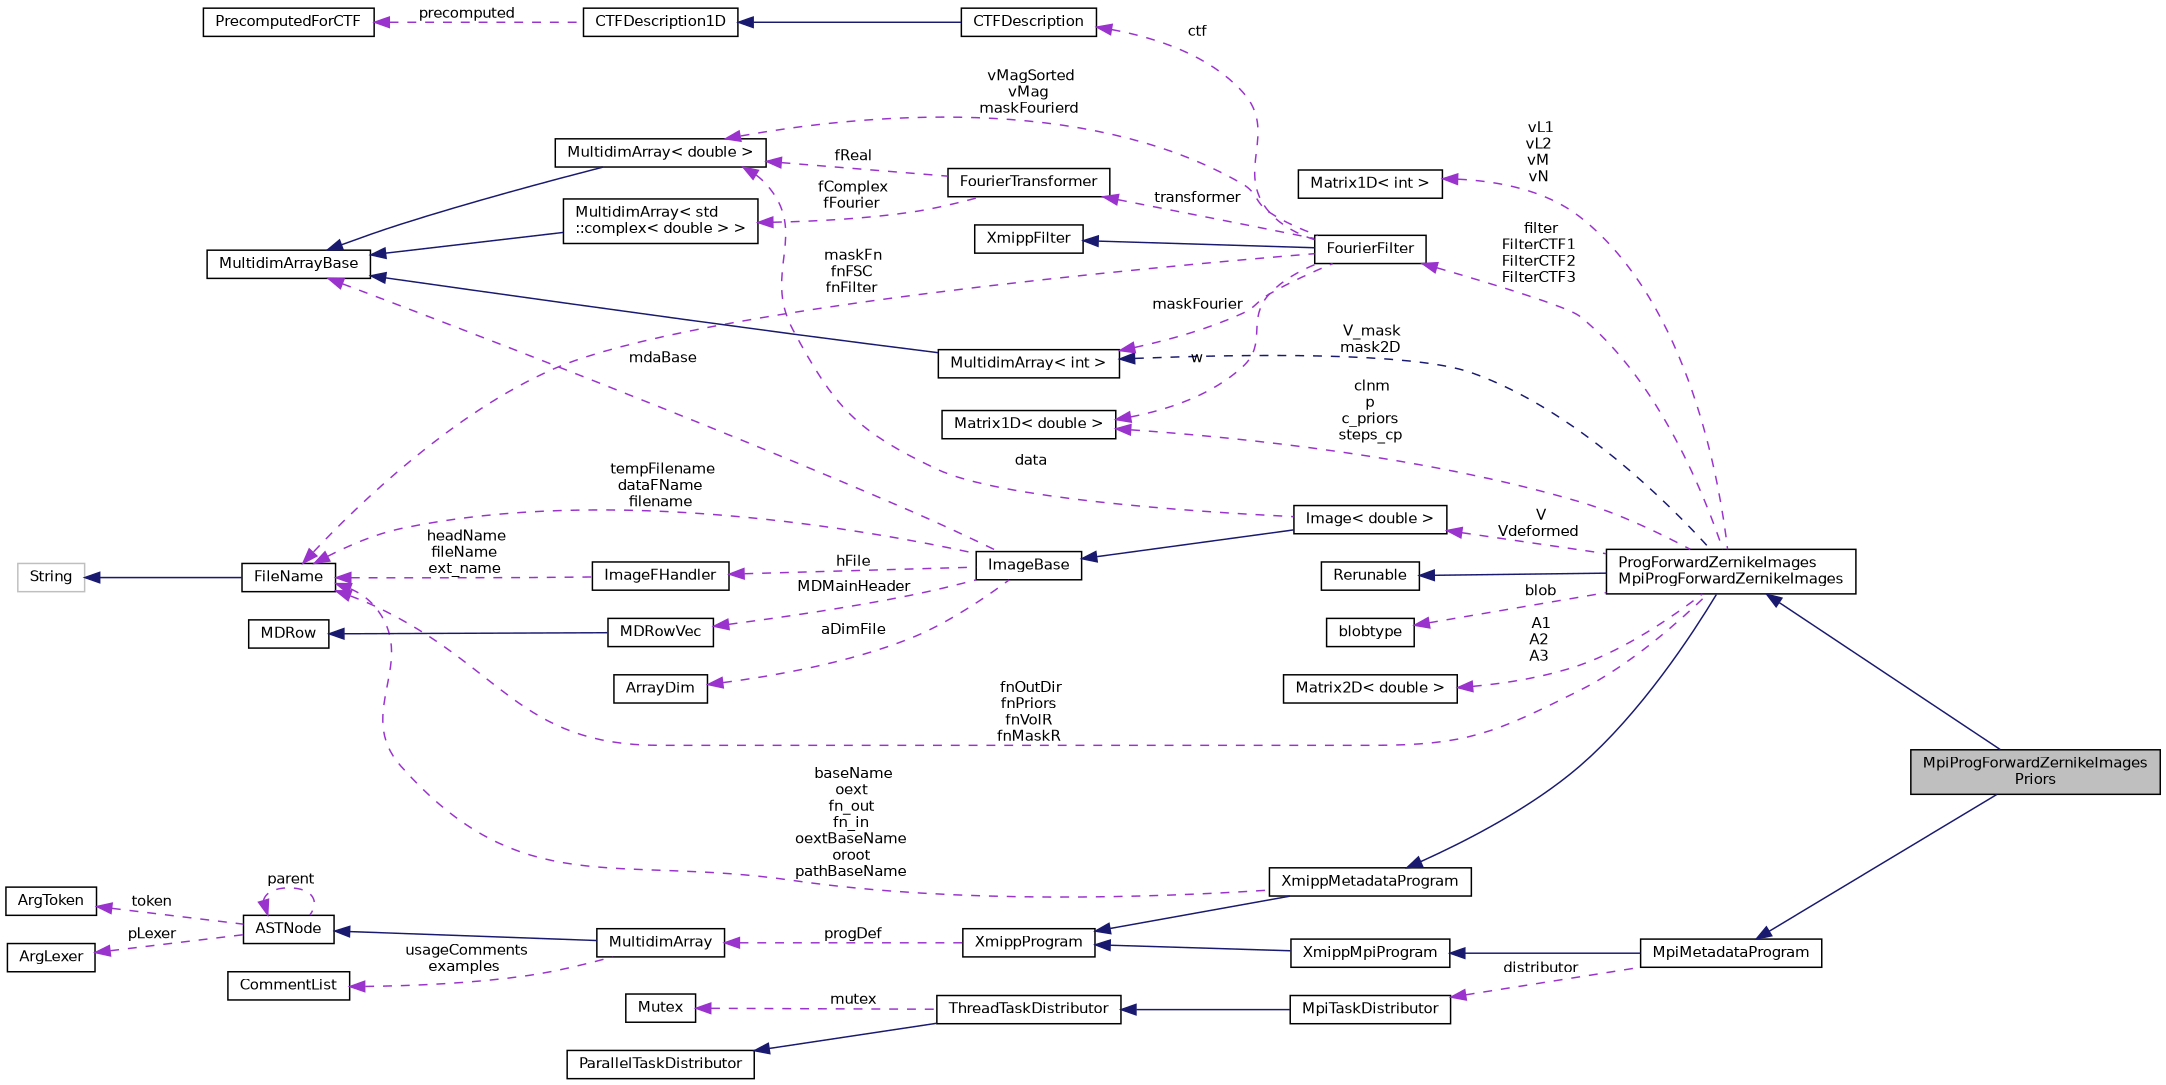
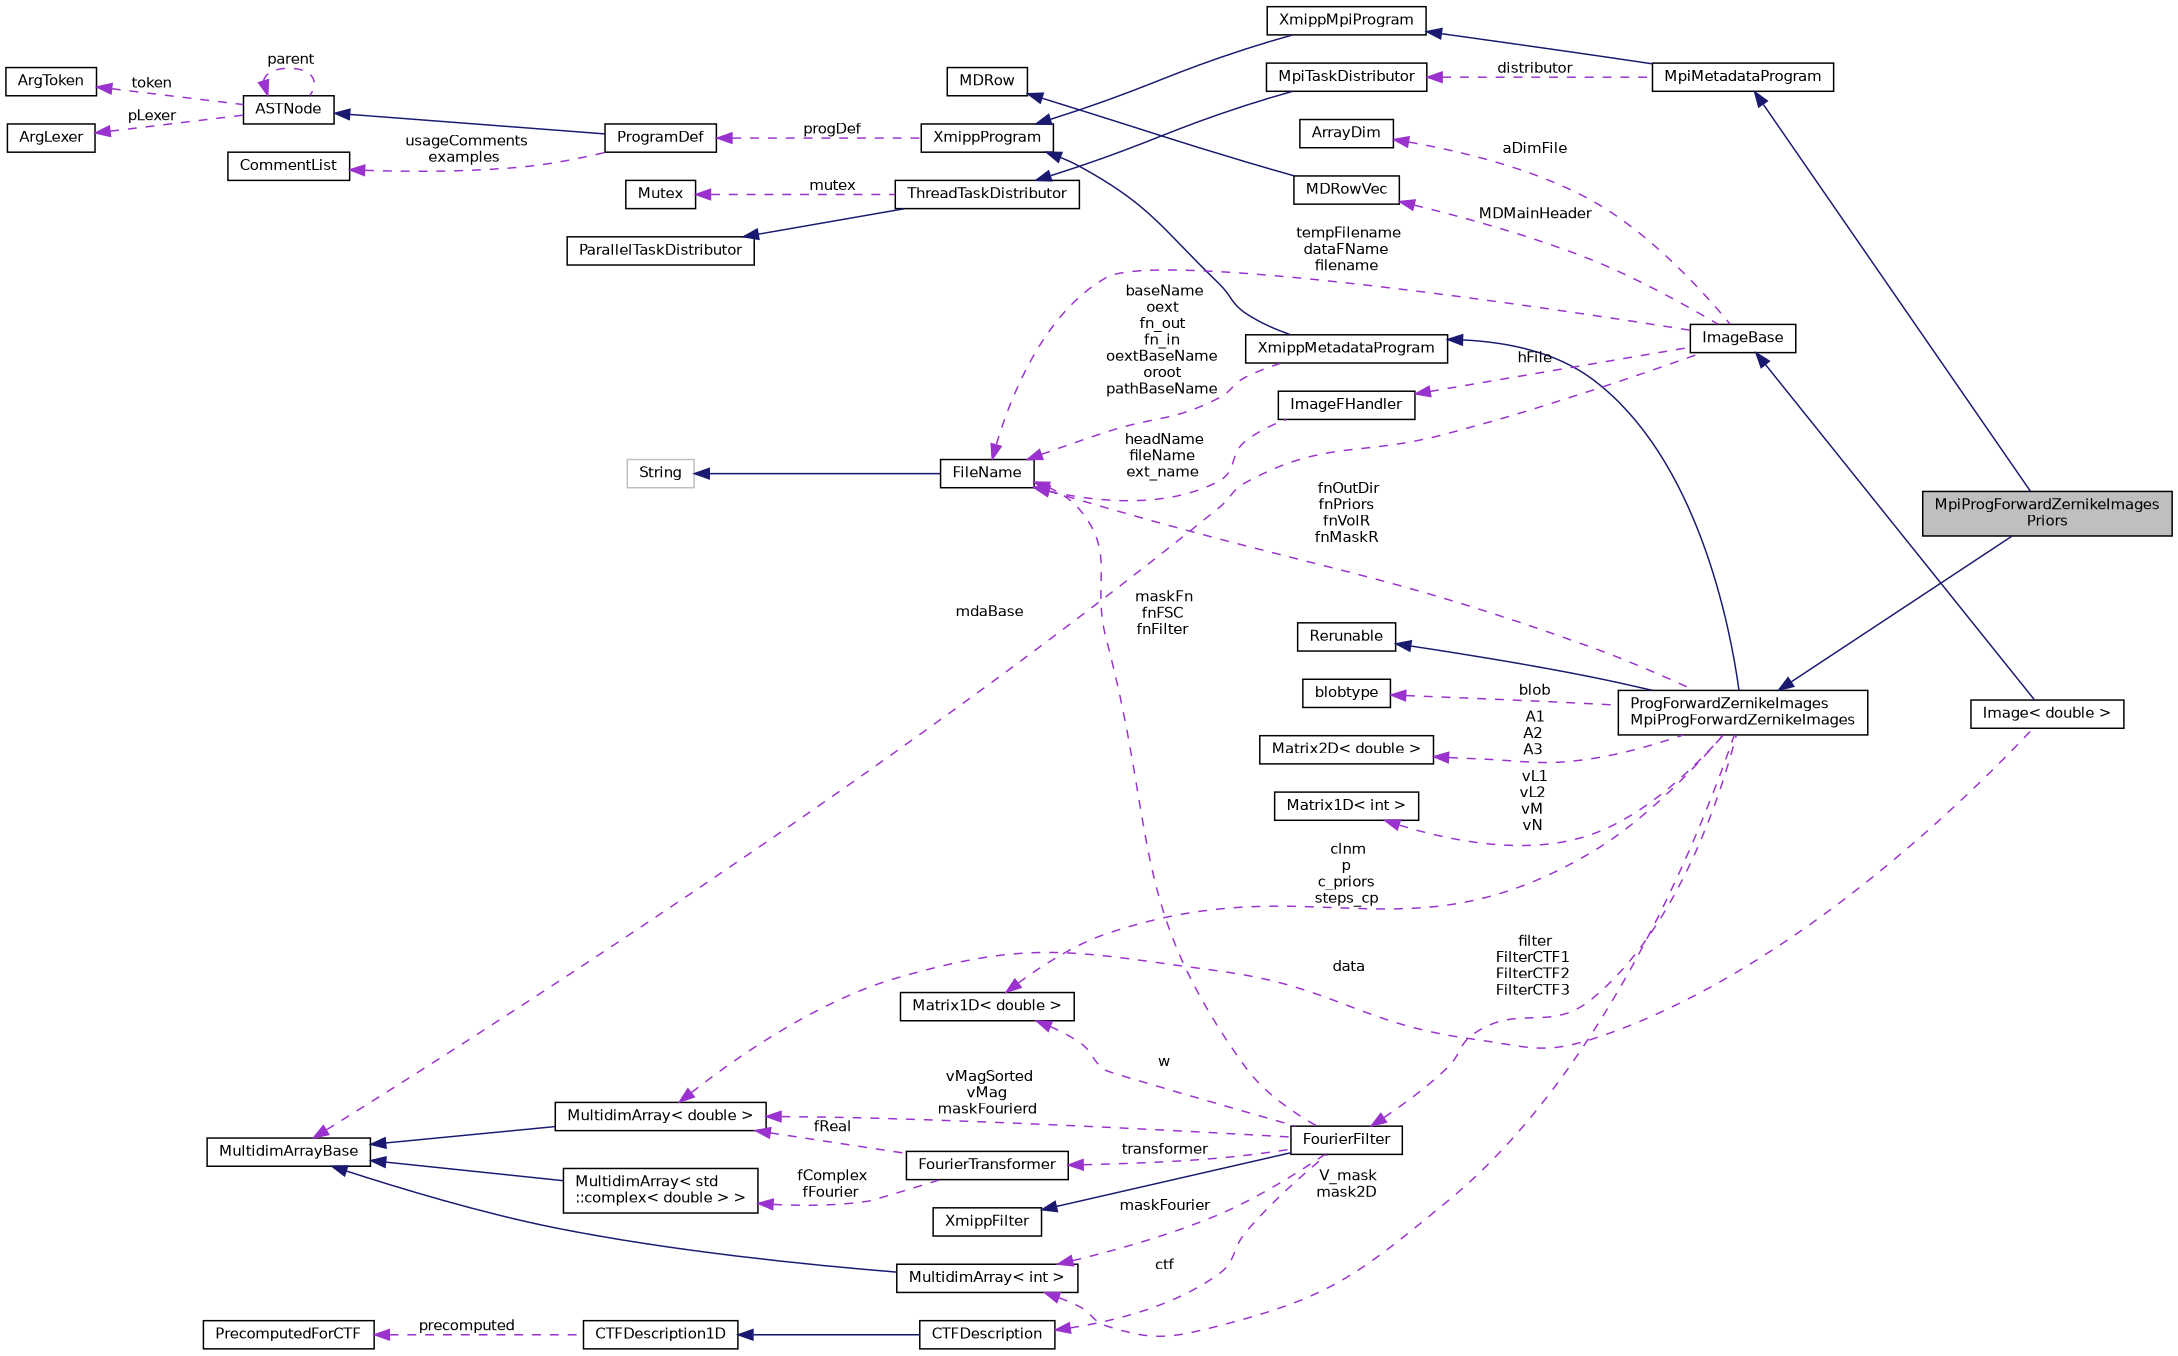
edge "ProgForwardZernikeImages MpiProgForwardZernikeImages" -> "MultidimArray< int >": color midnightblue -> darkorchid3
edge "ProgForwardZernikeImages MpiProgForwardZernikeImages" -> "Image< double >": removed, label "V Vdeformed"
node "MultidimArray": label "MultidimArray" -> "ProgramDef"
